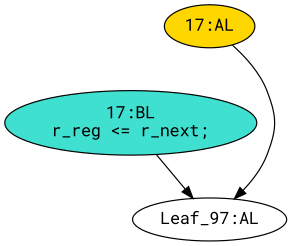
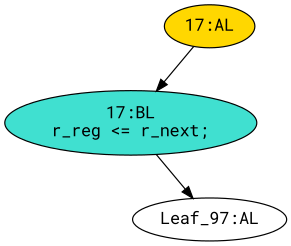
edge "17:AL" -> "Leaf_97:AL": now "17:AL" -> "17:BL r_reg <= r_next;"
